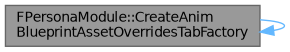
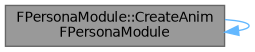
node "FPersonaModule::CreateAnim BlueprintAssetOverridesTabFactory": label "FPersonaModule::CreateAnim BlueprintAssetOverridesTabFactory" -> "FPersonaModule::CreateAnim FPersonaModule"
